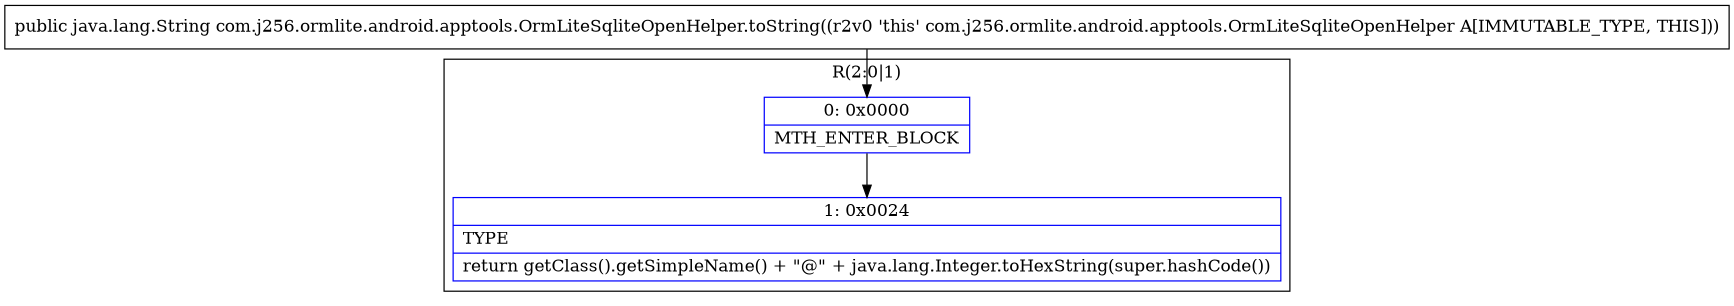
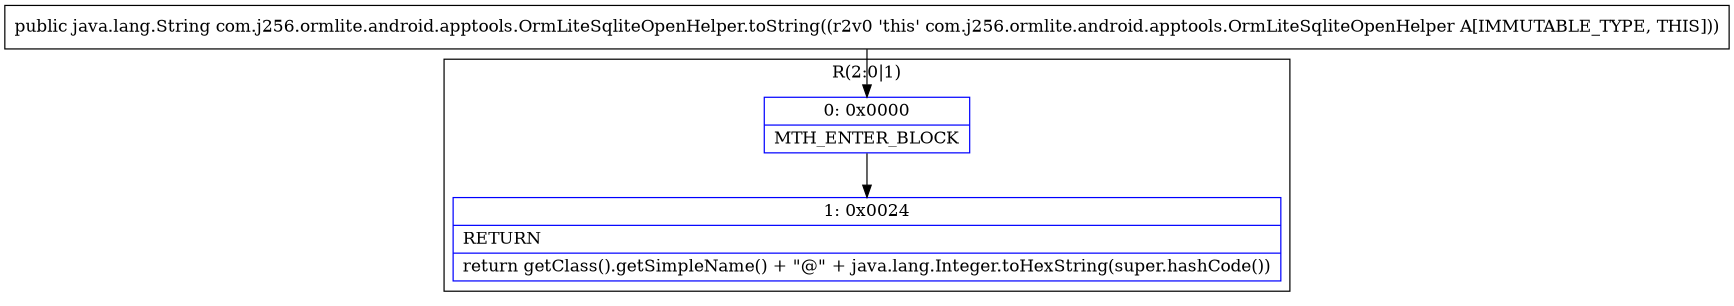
node "1: 0x0024": text "TYPE" -> "RETURN"
